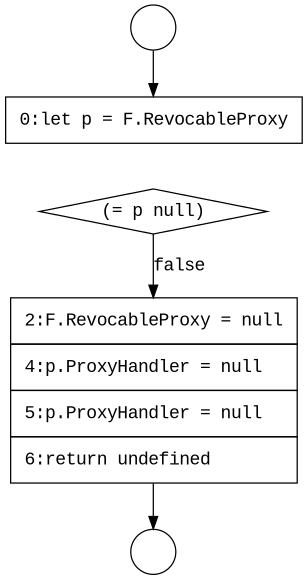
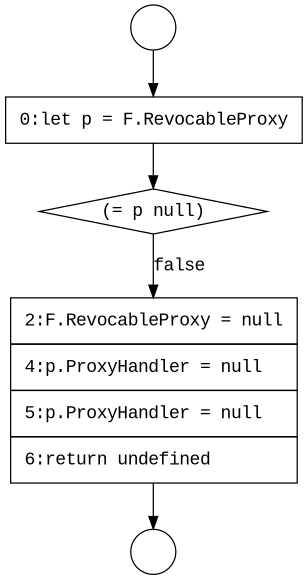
edge "0:let p = F.RevocableProxy" -> "(= p null)": added
